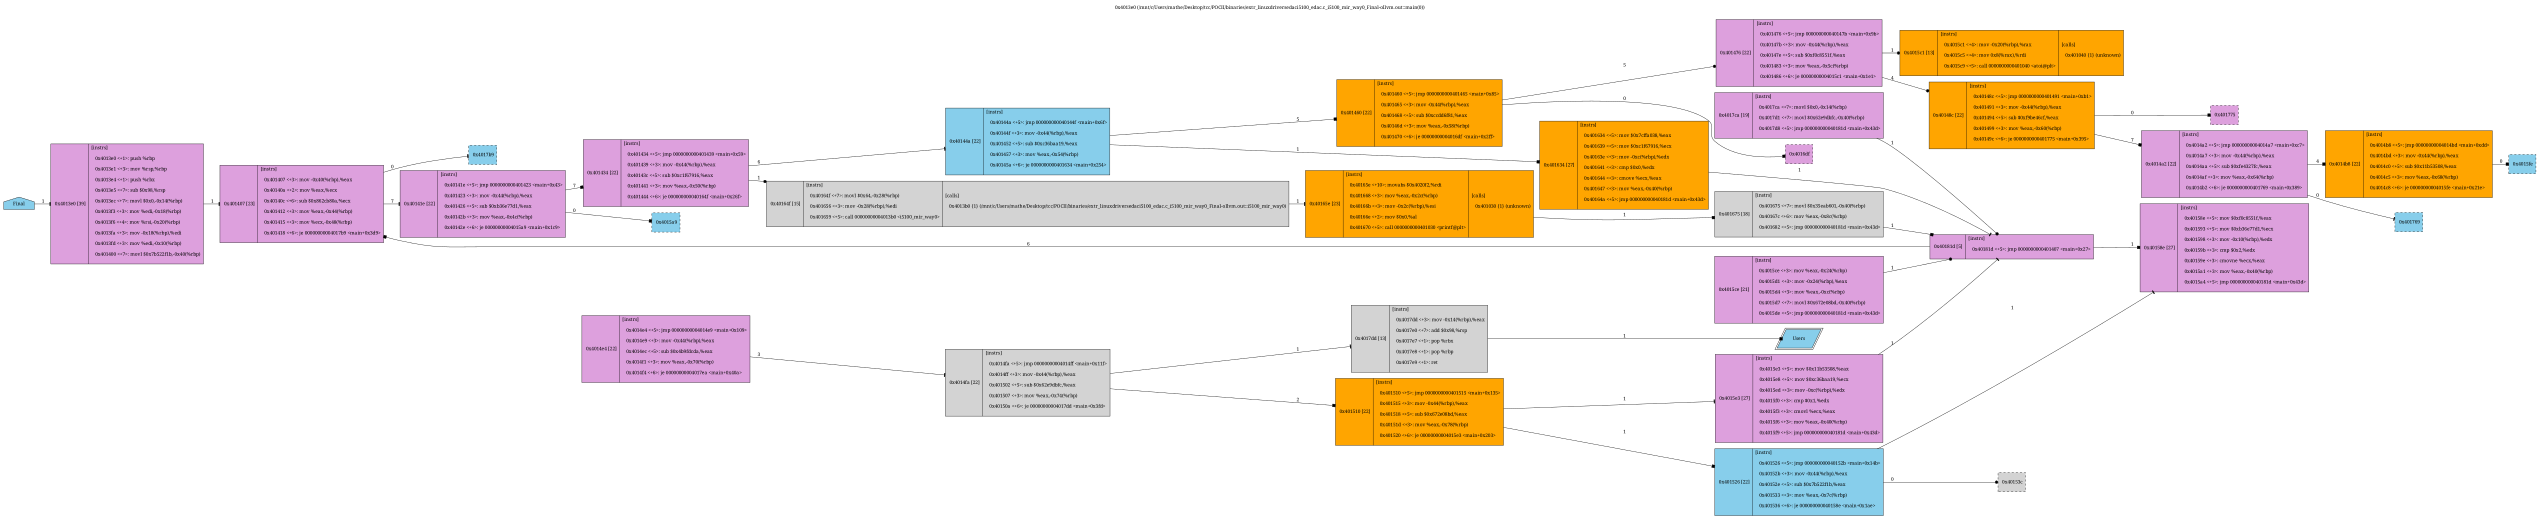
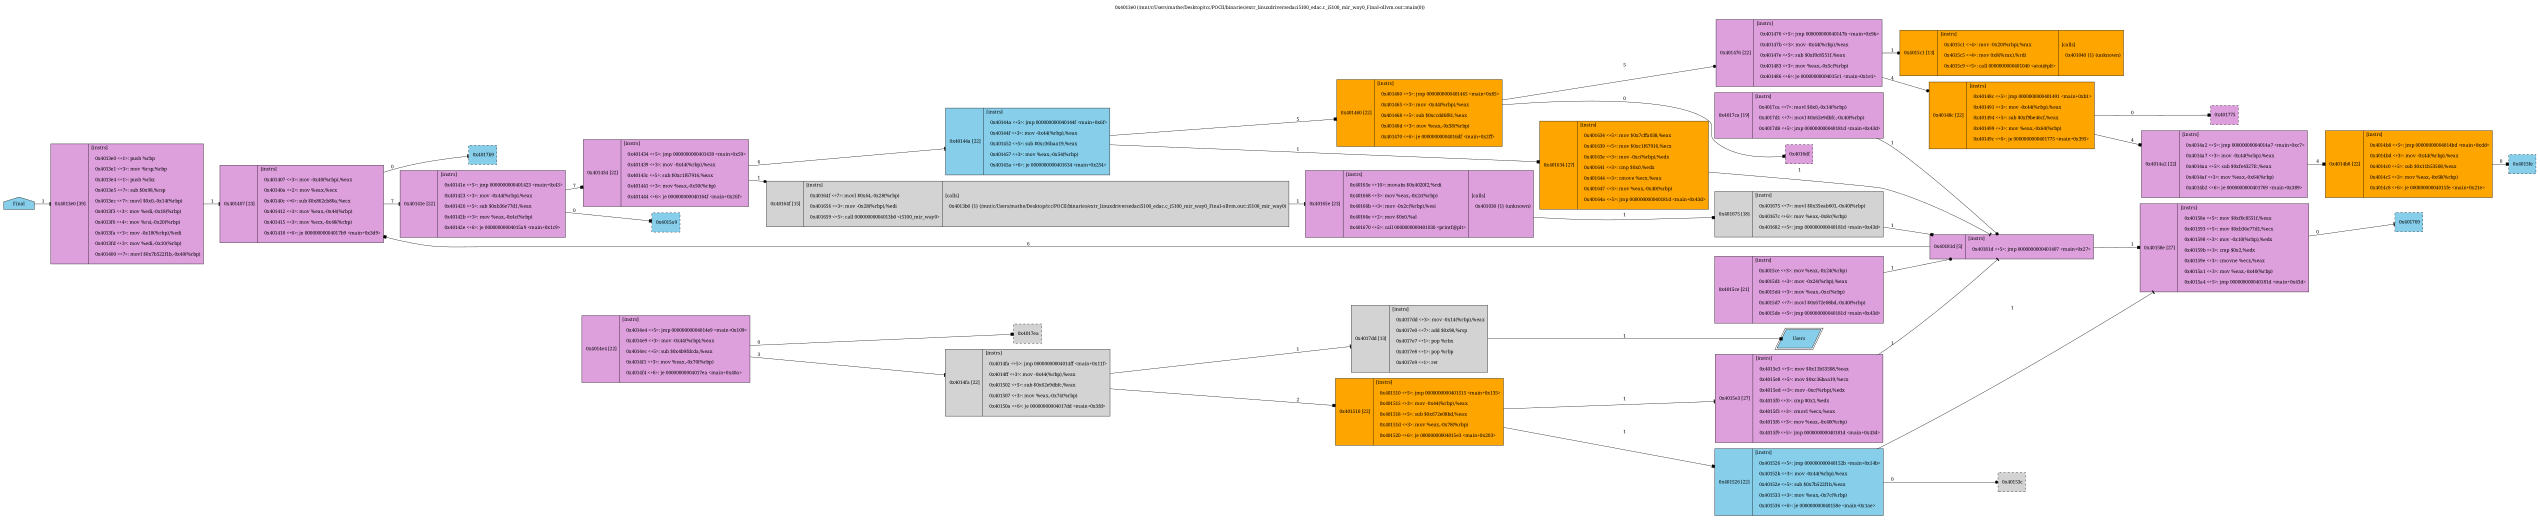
edge "0x40148c [22]" -> "0x4014a2 [22]": label " 7" -> " 4"
node "0x40165e [23]": fillcolor orange -> plum
edge "0x4014a2 [22]" -> "0x401769": now "0x40158e [27]" -> "0x401769"
node "0x4017ea": added
